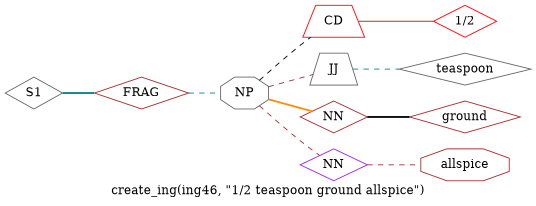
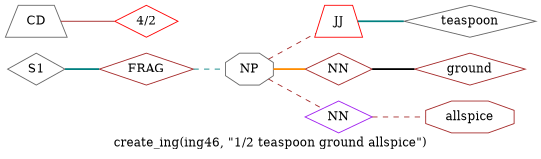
node "CD": color red -> gray40
node "1/2": label "1/2" -> "4/2"
edge "CD" -- "NP": removed
node "JJ": color gray40 -> red
edge "JJ" -- "teaspoon": style dashed -> bold
